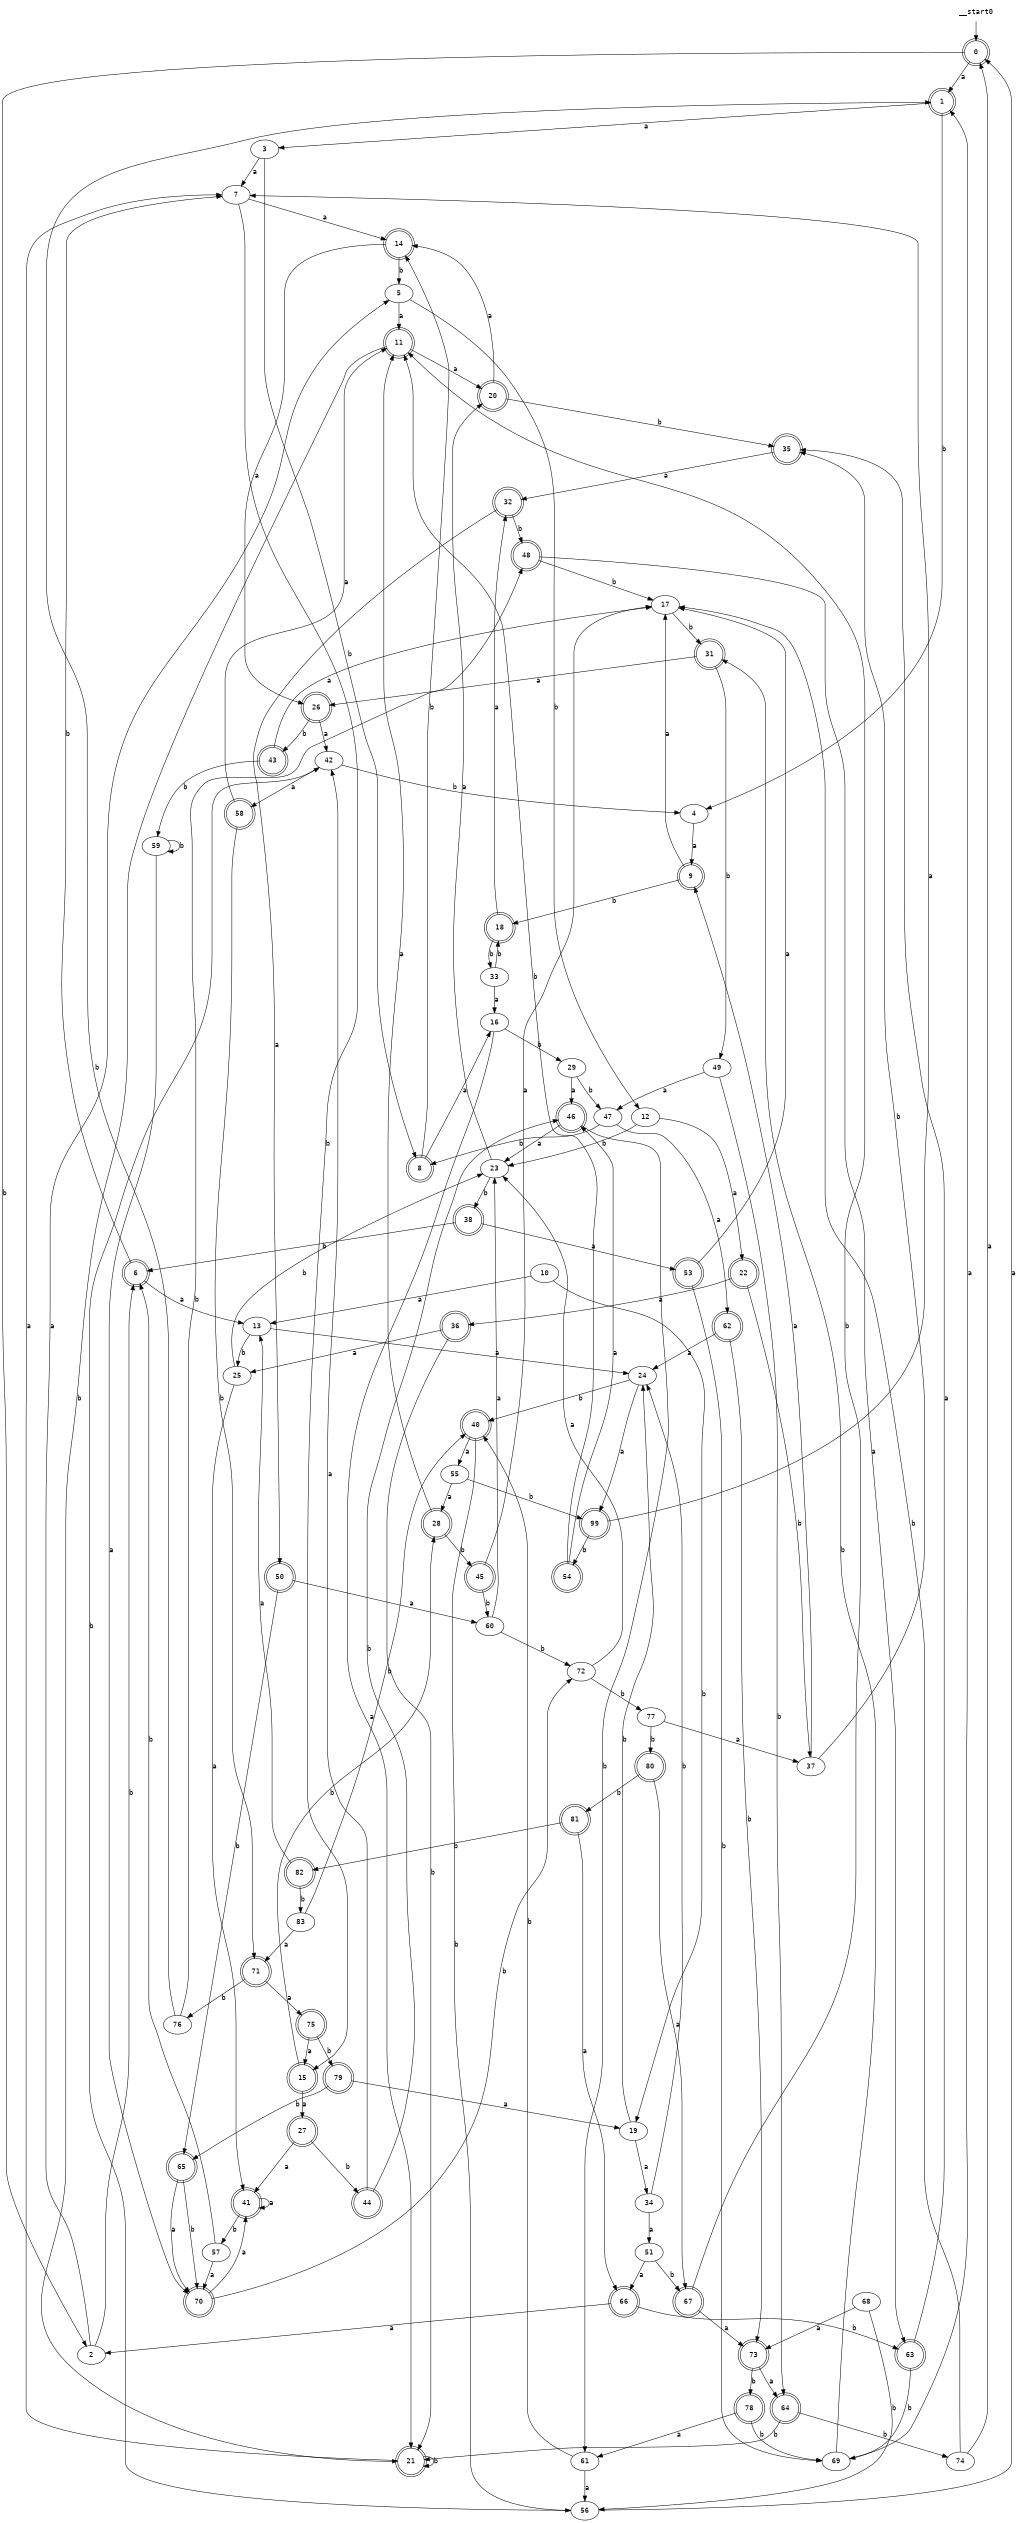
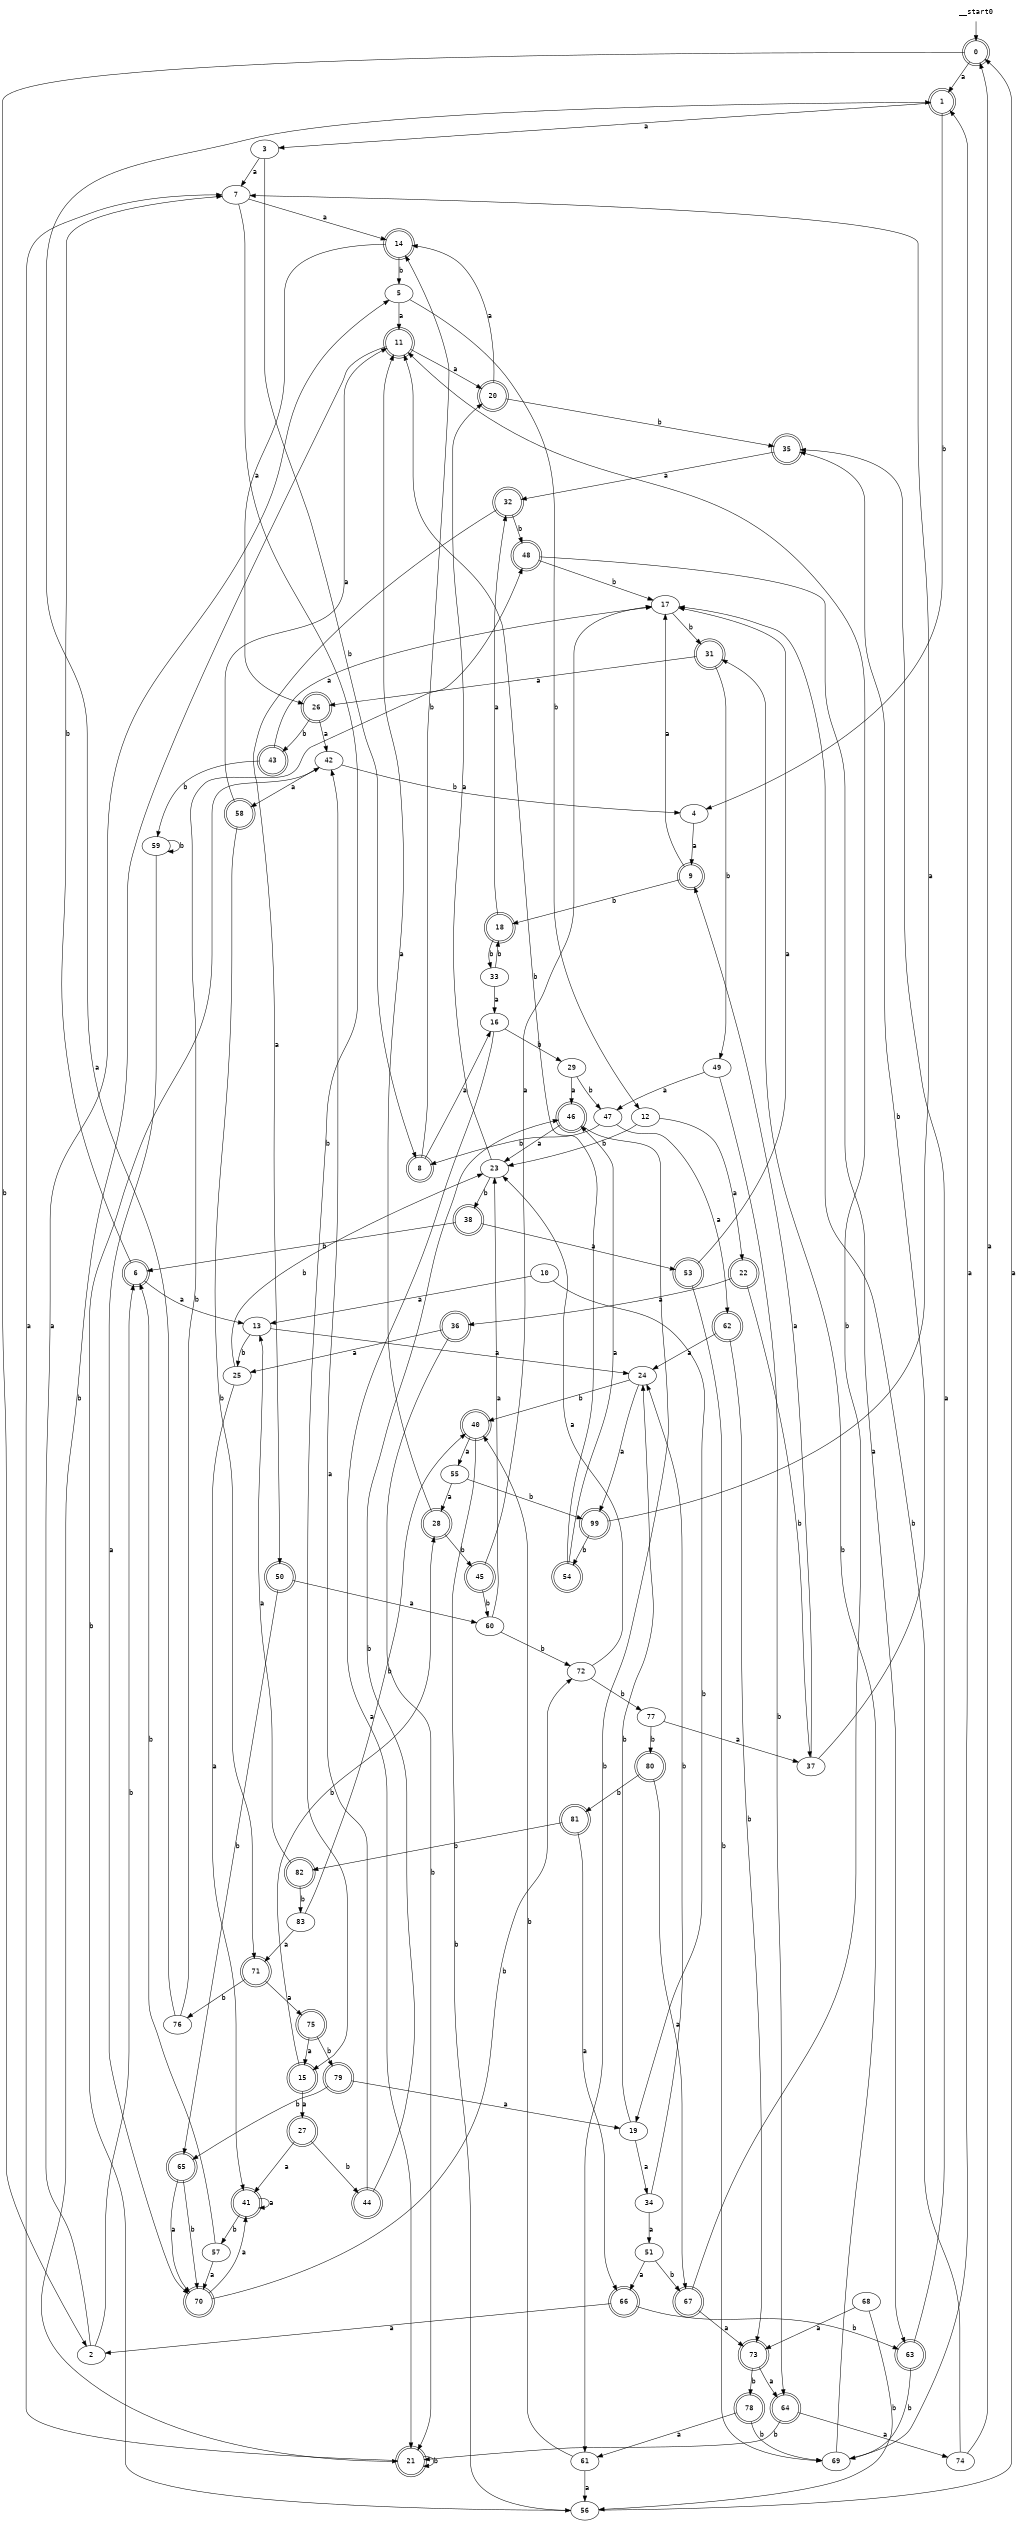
edge "76" -> "1": label "b" -> "a"
edge "64" -> "74": label "b" -> "a"
